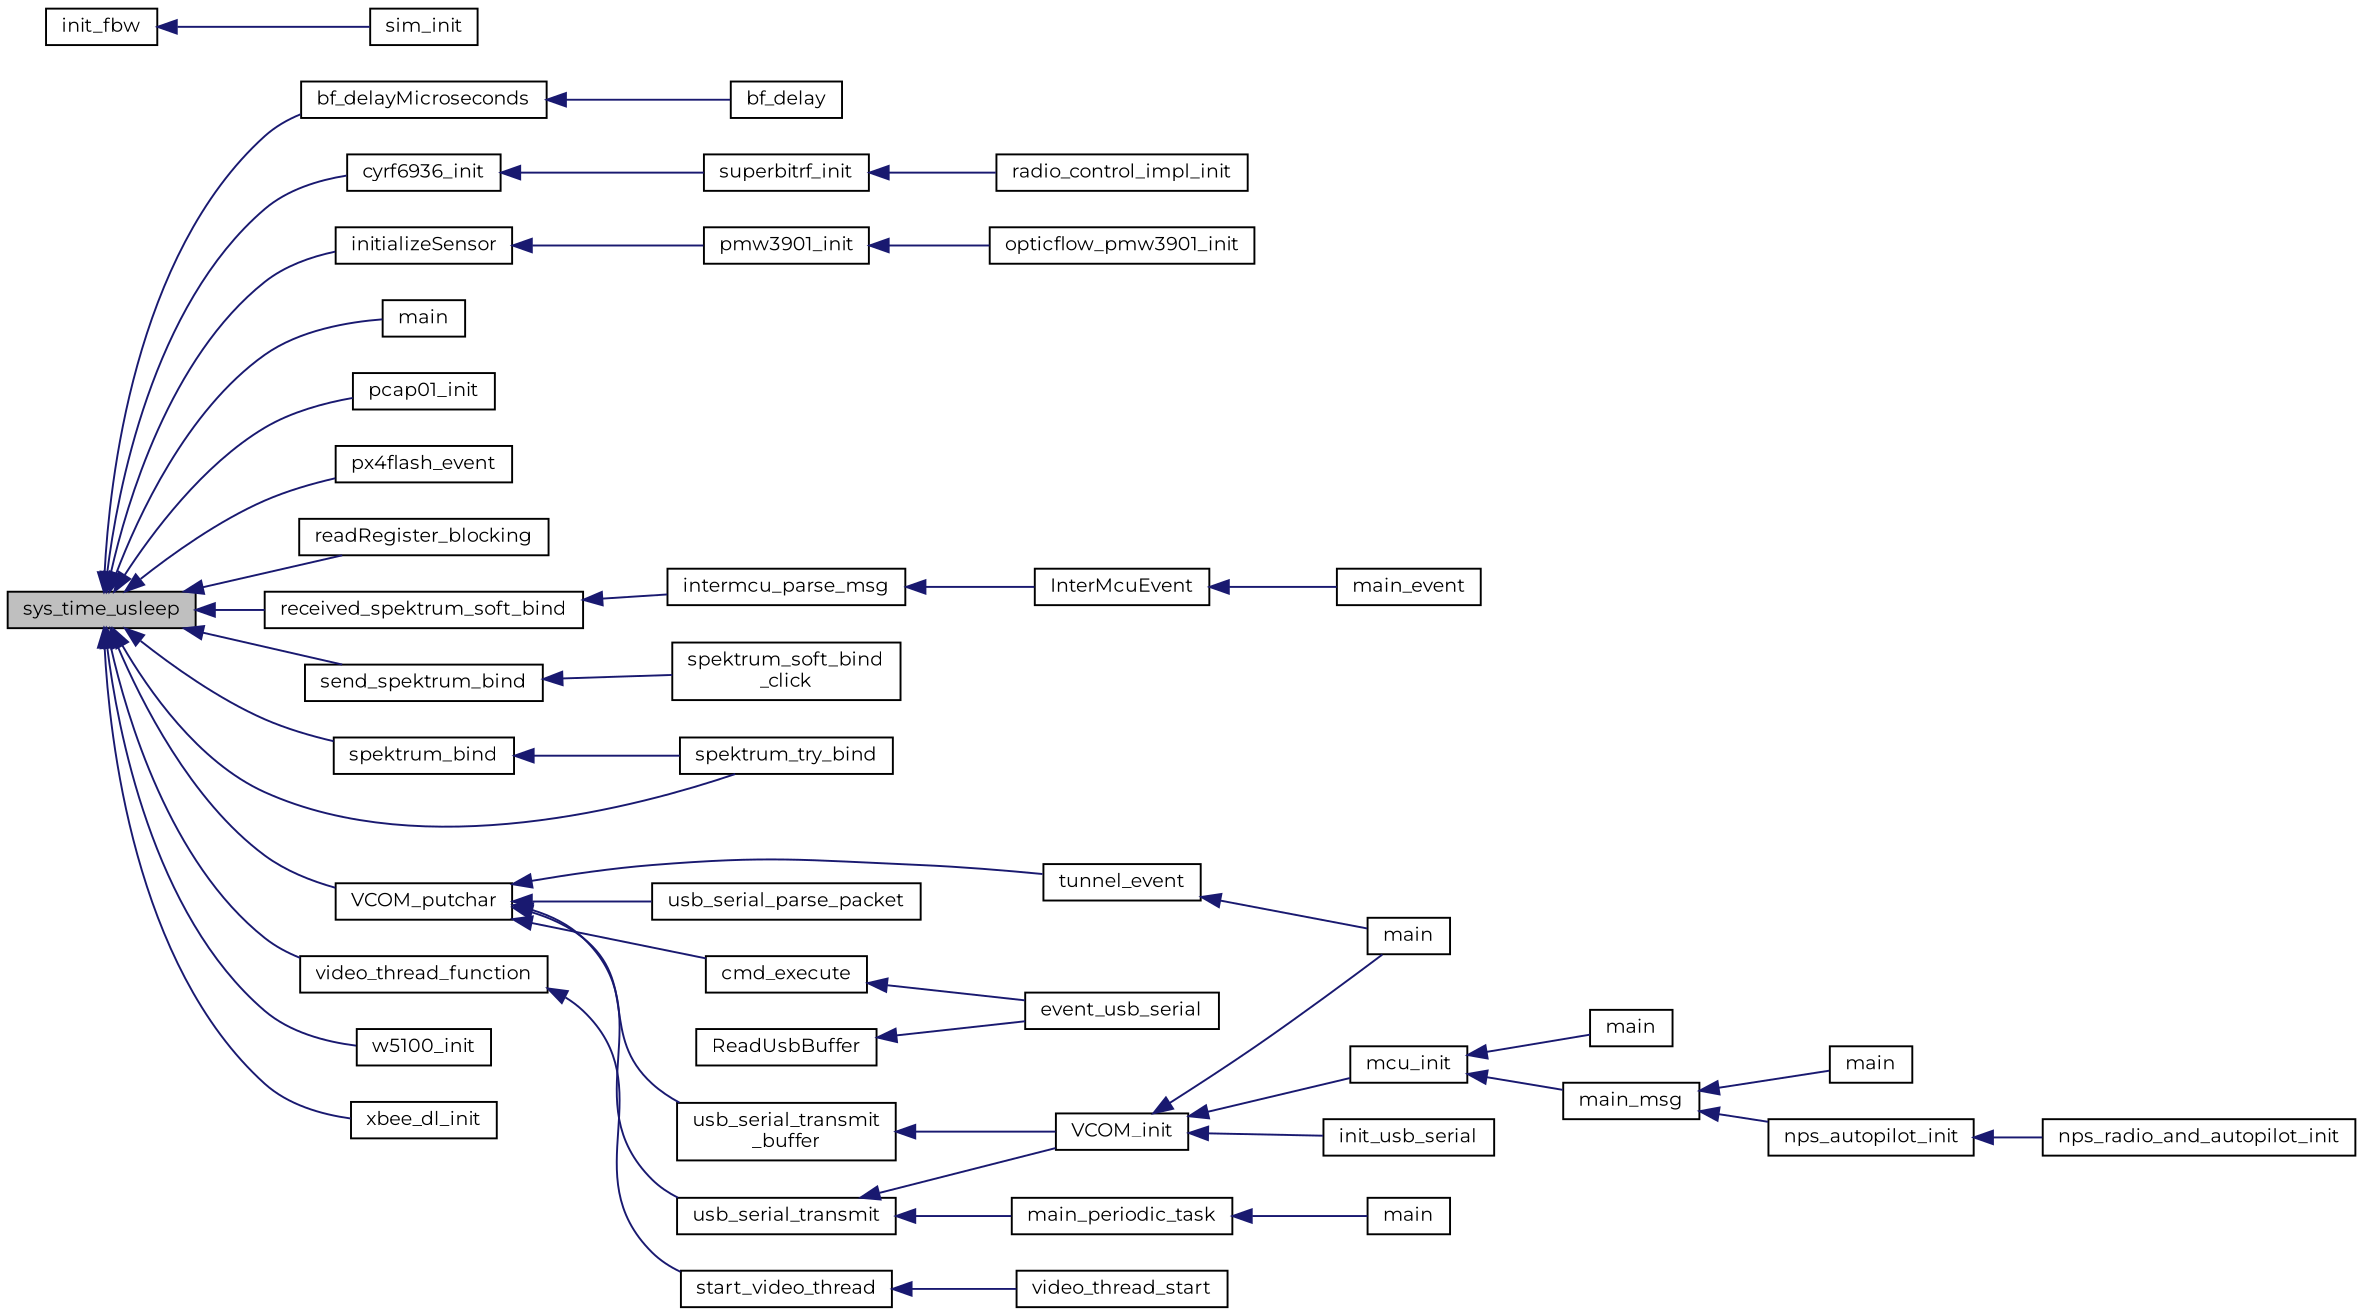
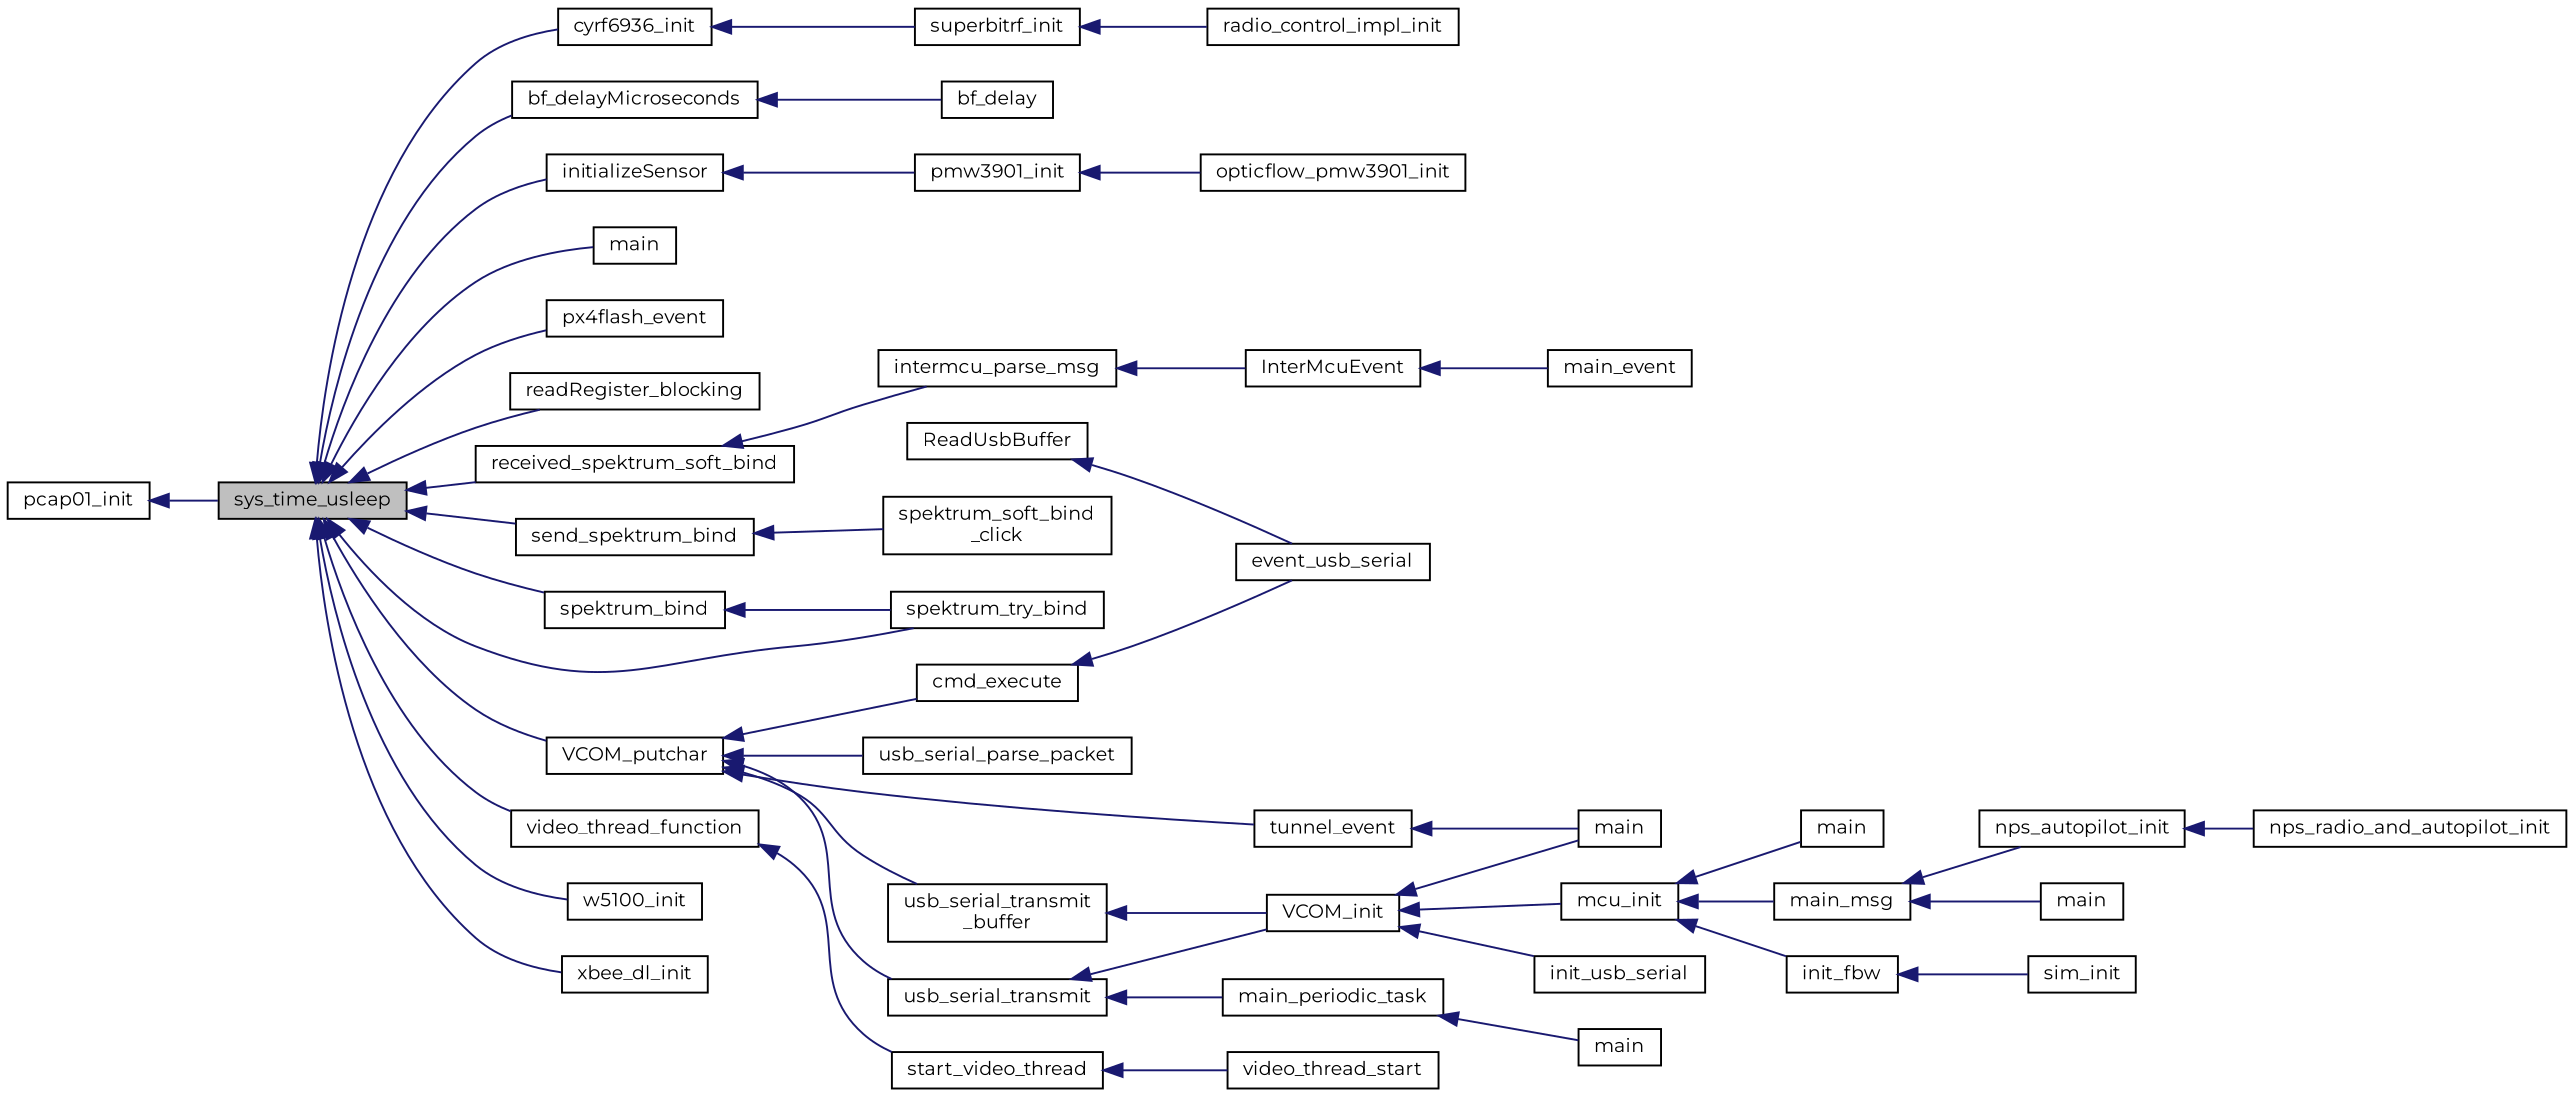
edge "pcap01_init" -> "sys_time_usleep": reversed
edge "init_fbw" -> "mcu_init": added
